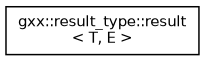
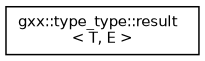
node "gxx::result_type::result < T, E >": label "gxx::result_type::result < T, E >" -> "gxx::type_type::result < T, E >"
